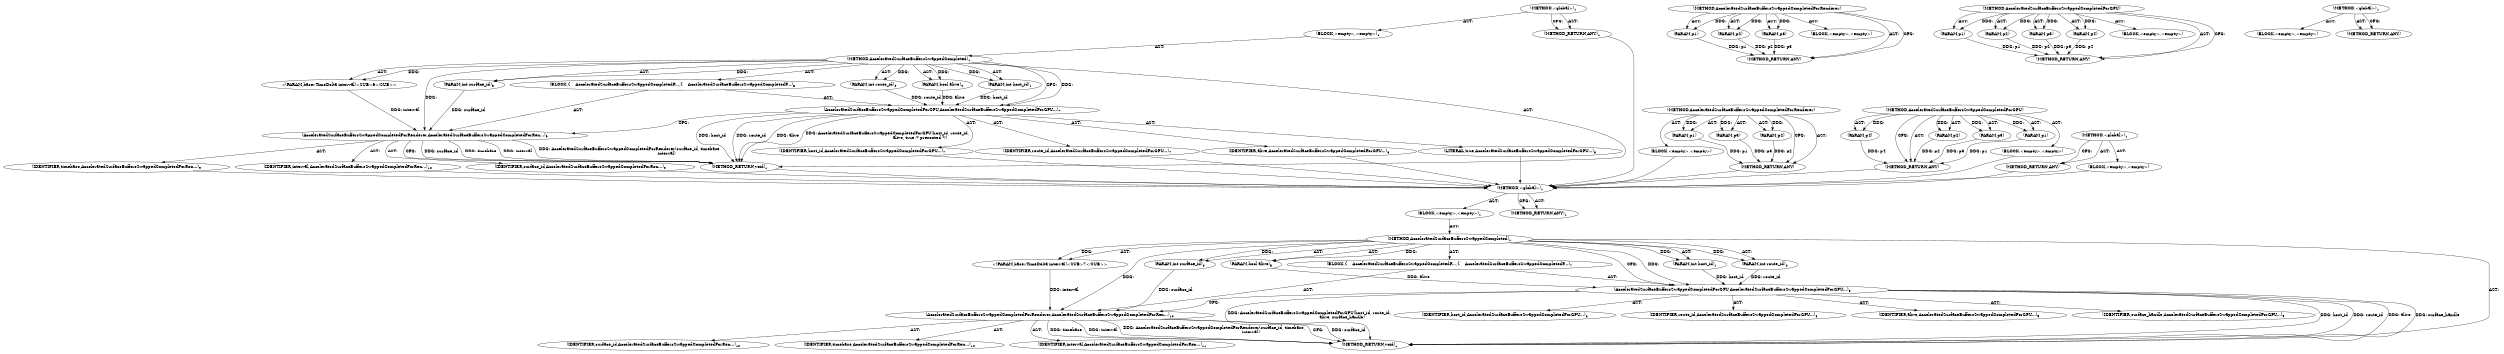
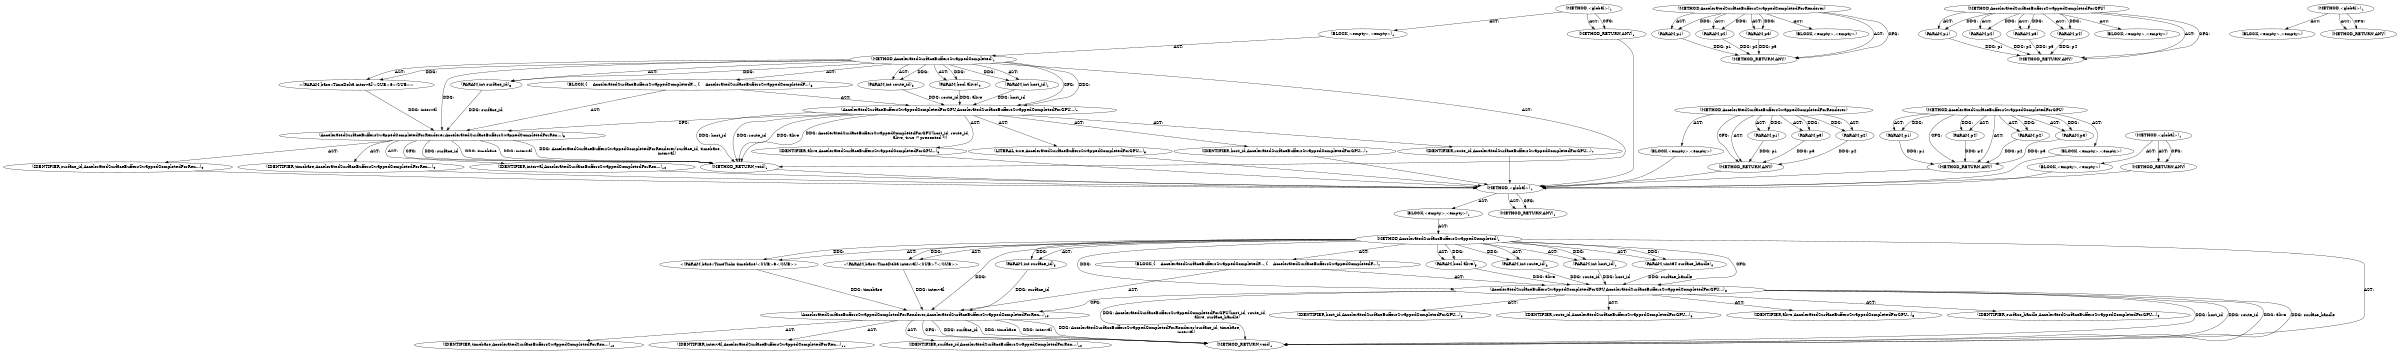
node "<(PARAM,base::TimeTicks timebase)<SUB>6</SUB>>": added
node "(PARAM,uint64 surface_handle)": added
